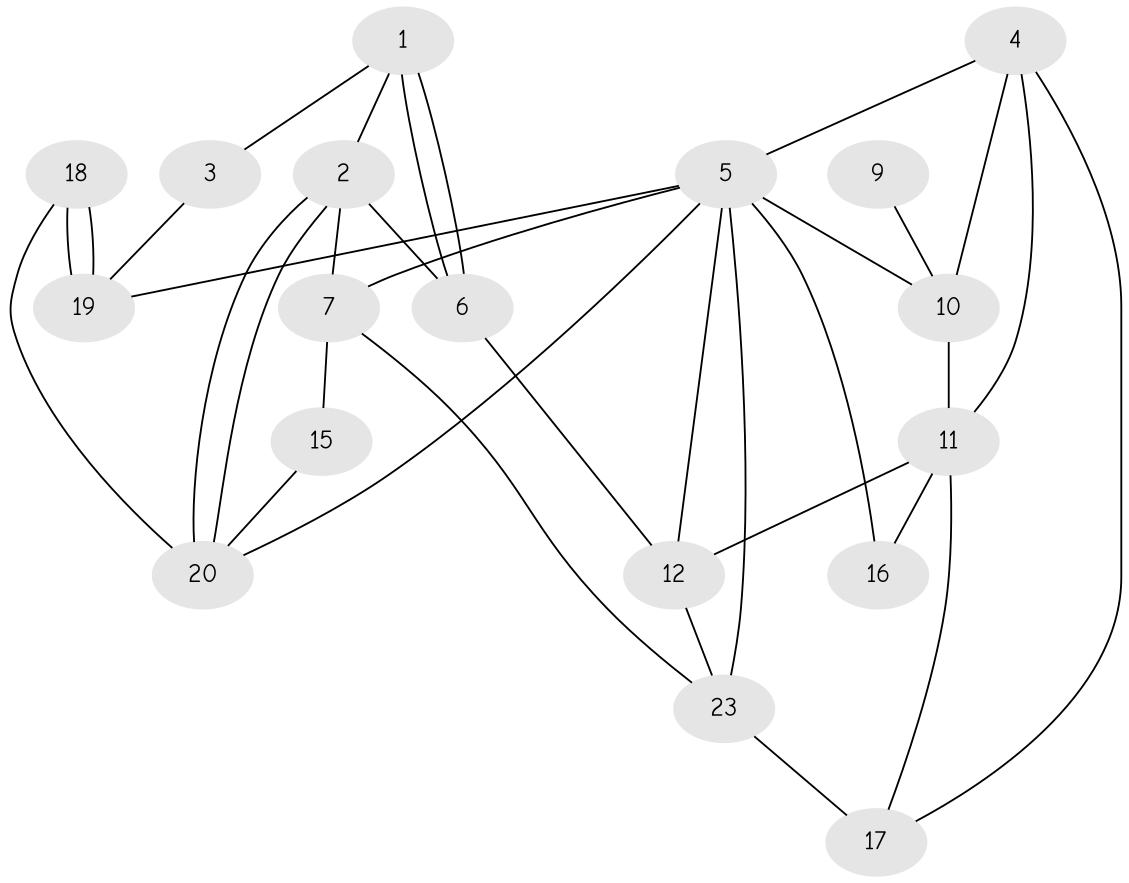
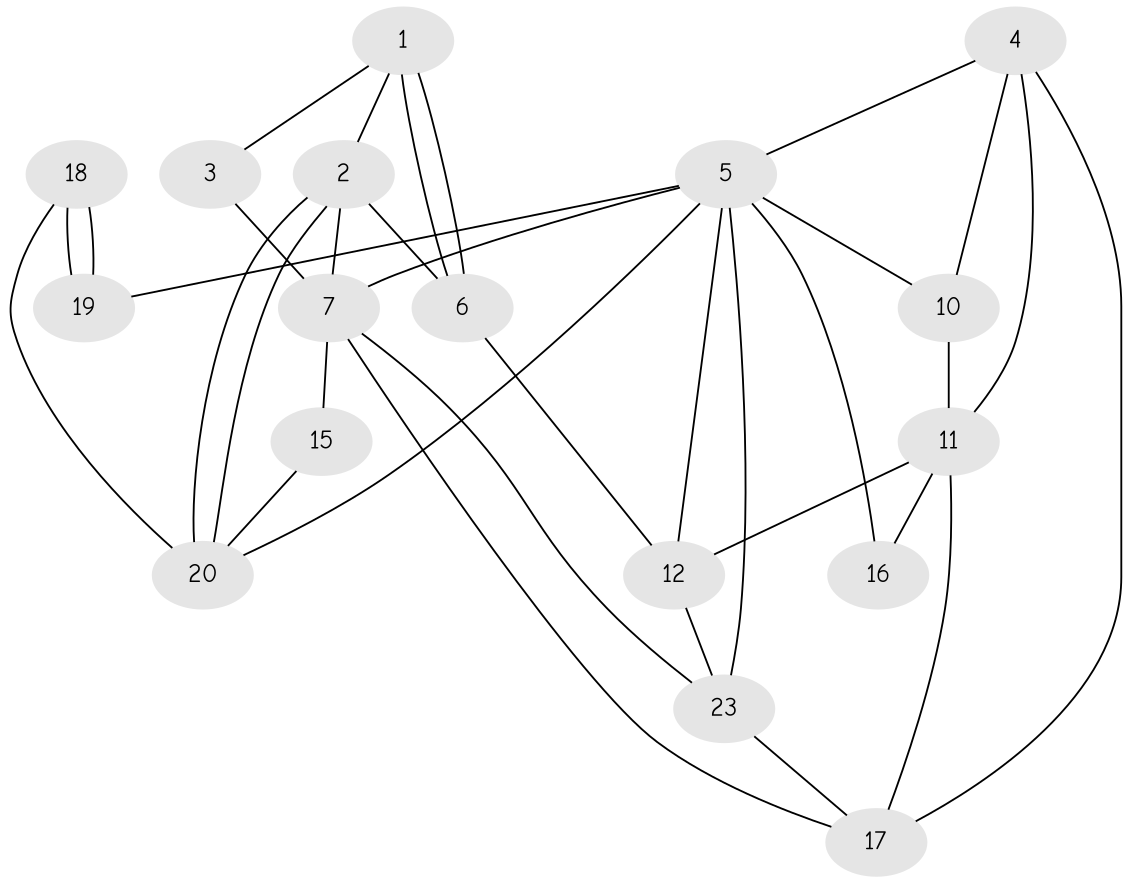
node "9": removed
edge "3" -- "19": now "3" -- "7"
edge "7" -- "17": added
